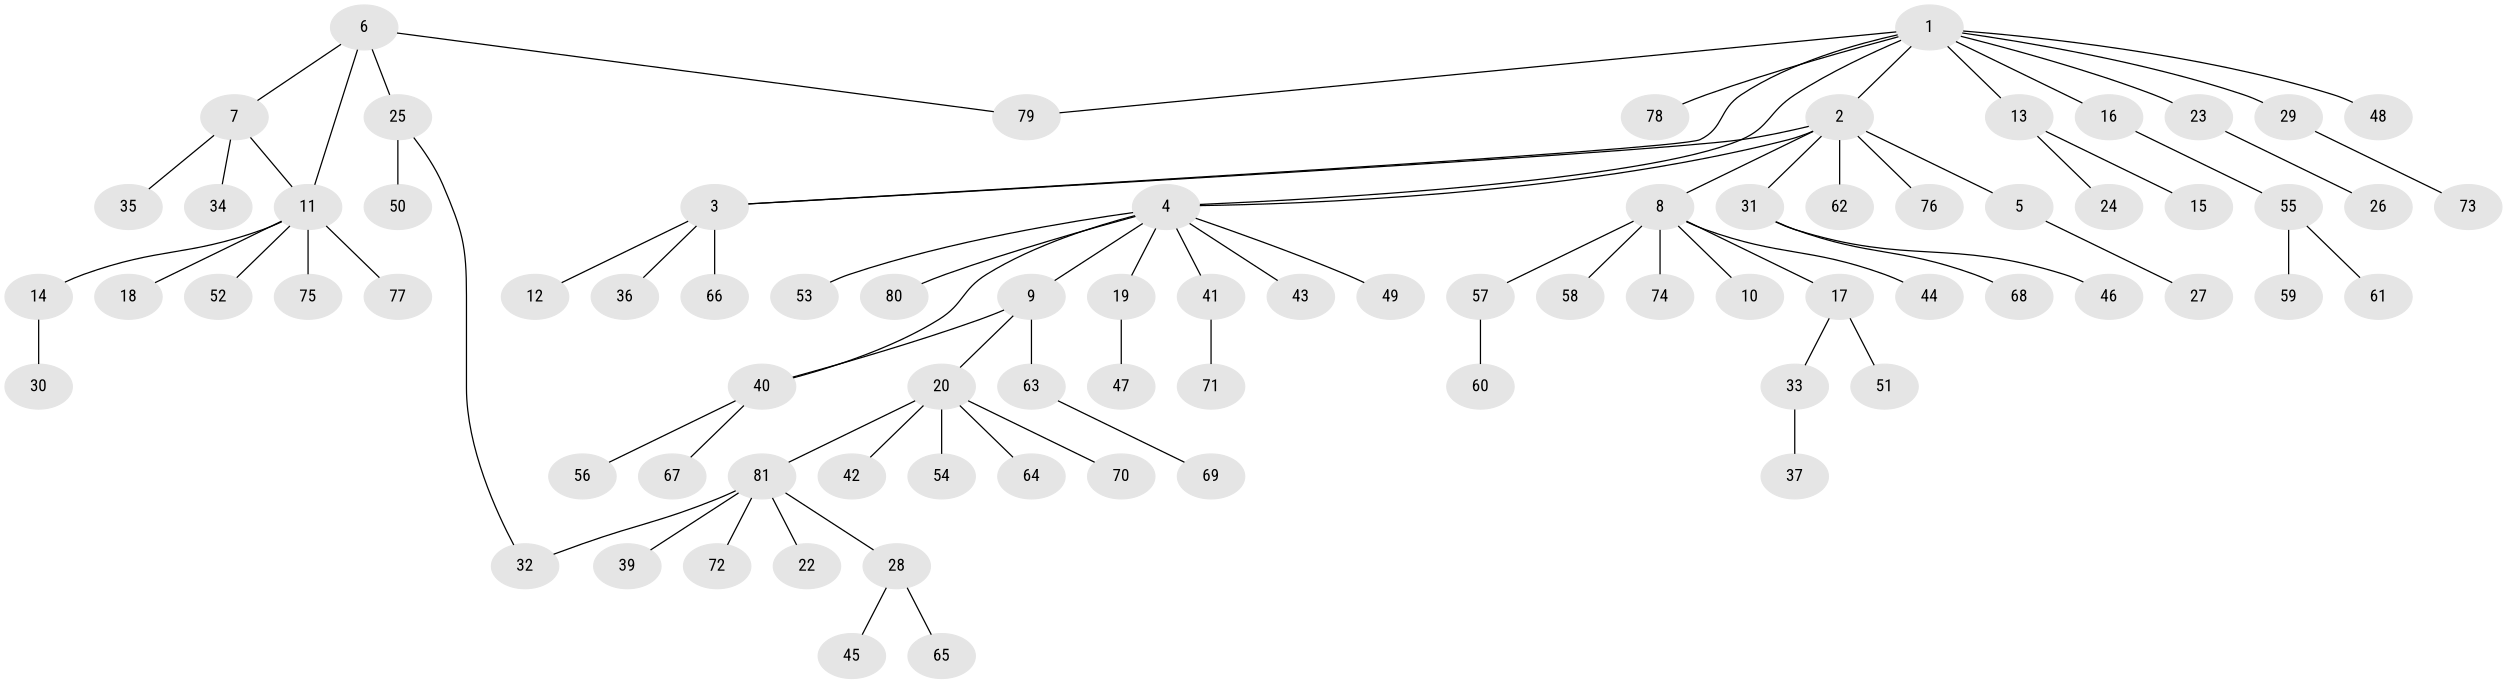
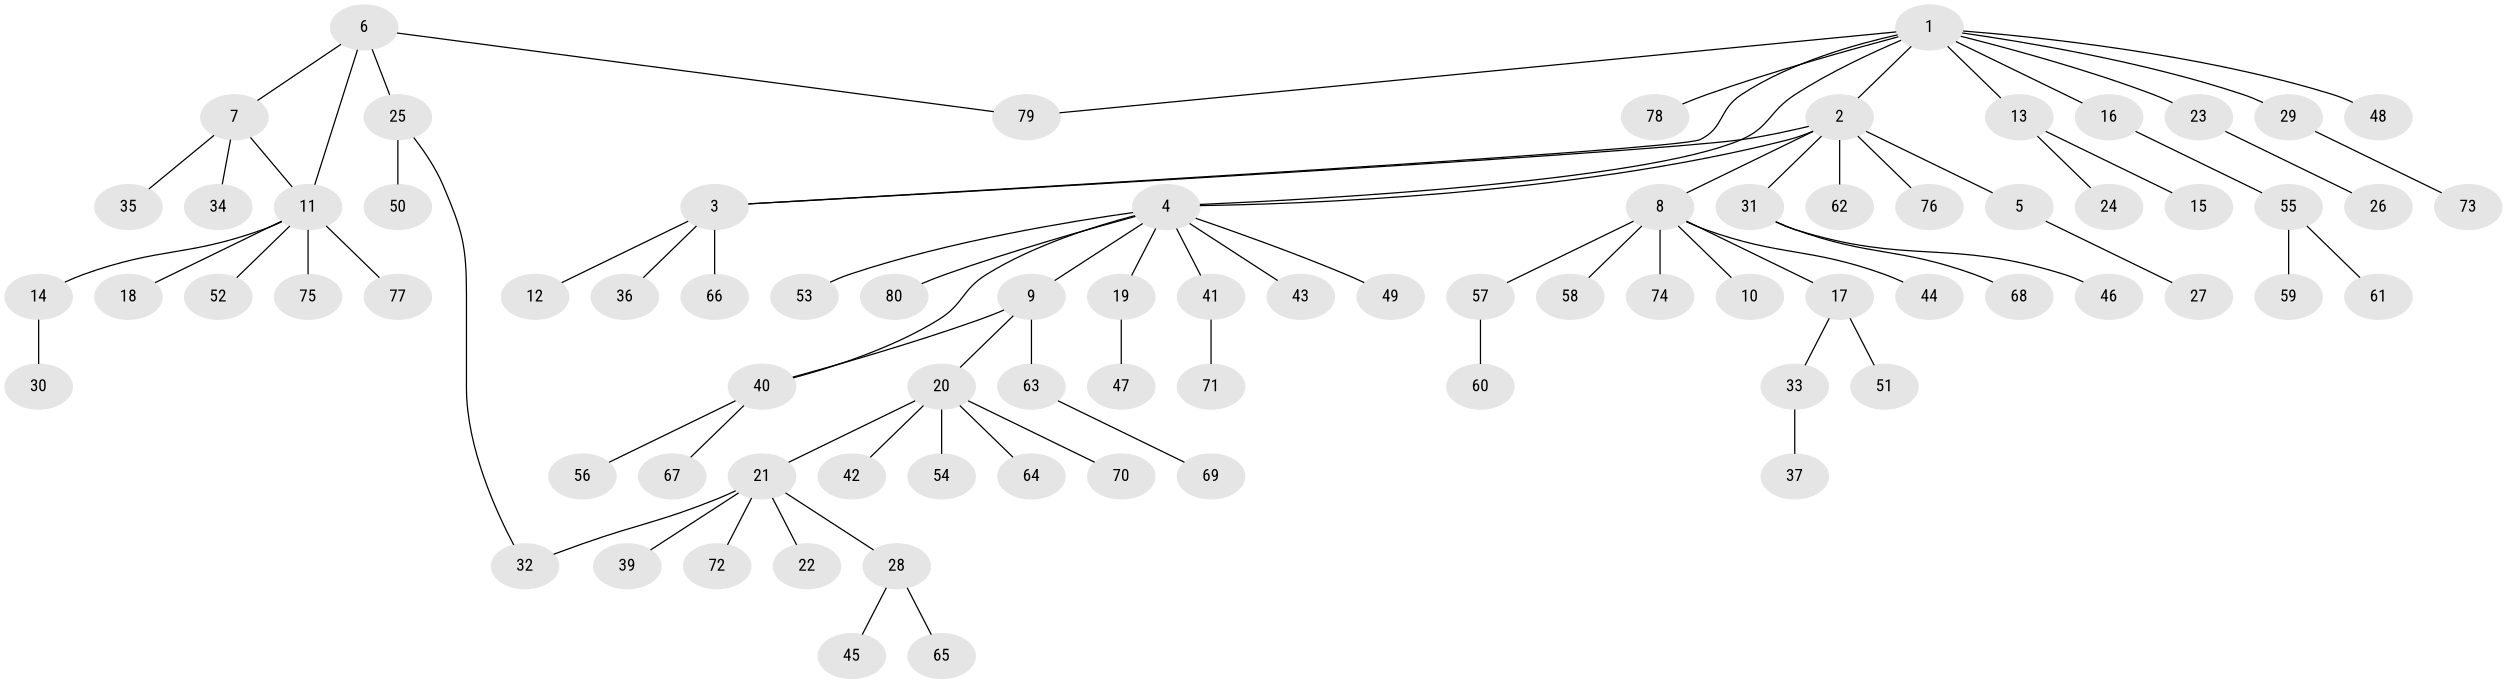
node "81": label "81" -> "21"
